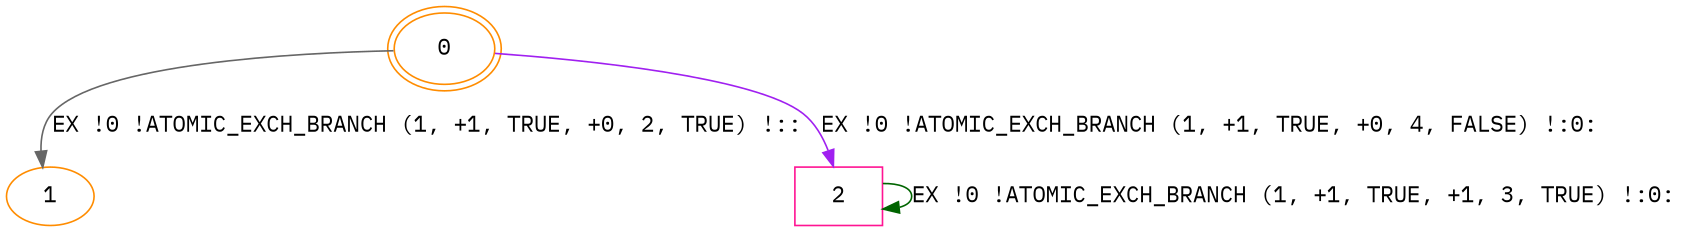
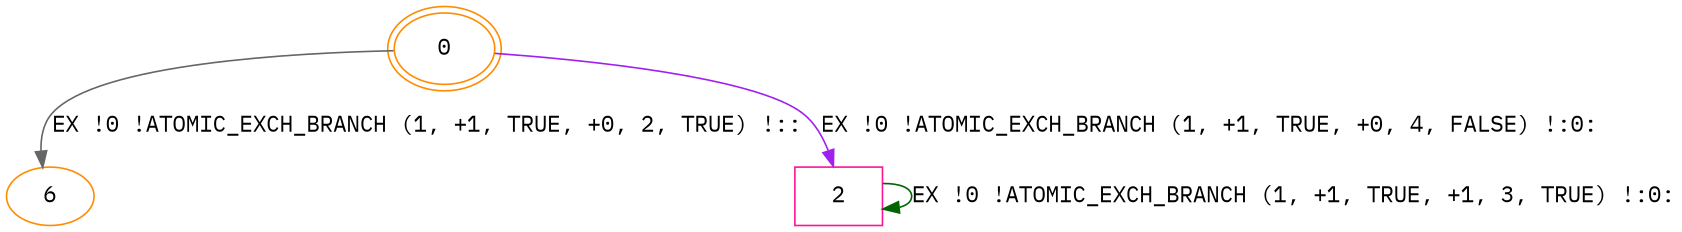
node "1": label "1" -> "6"
